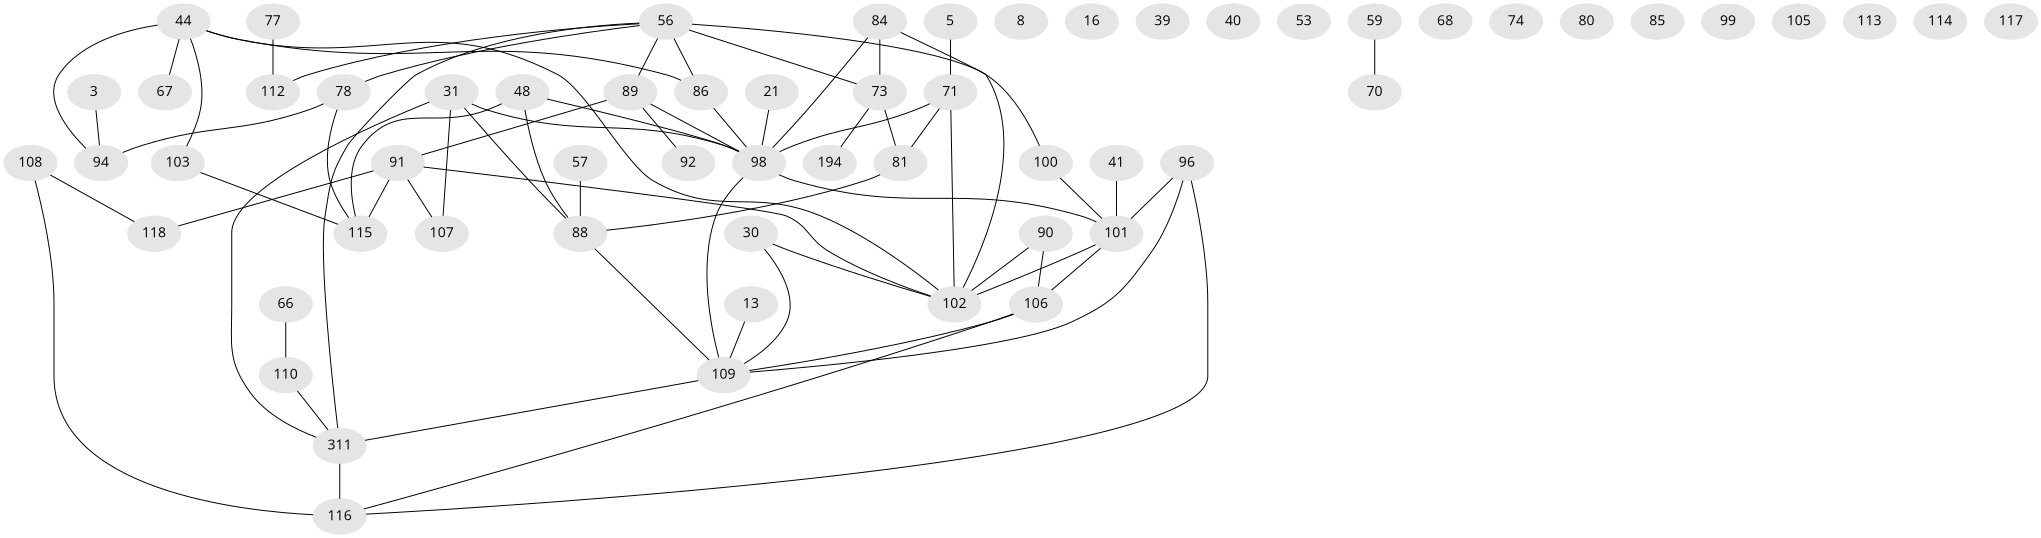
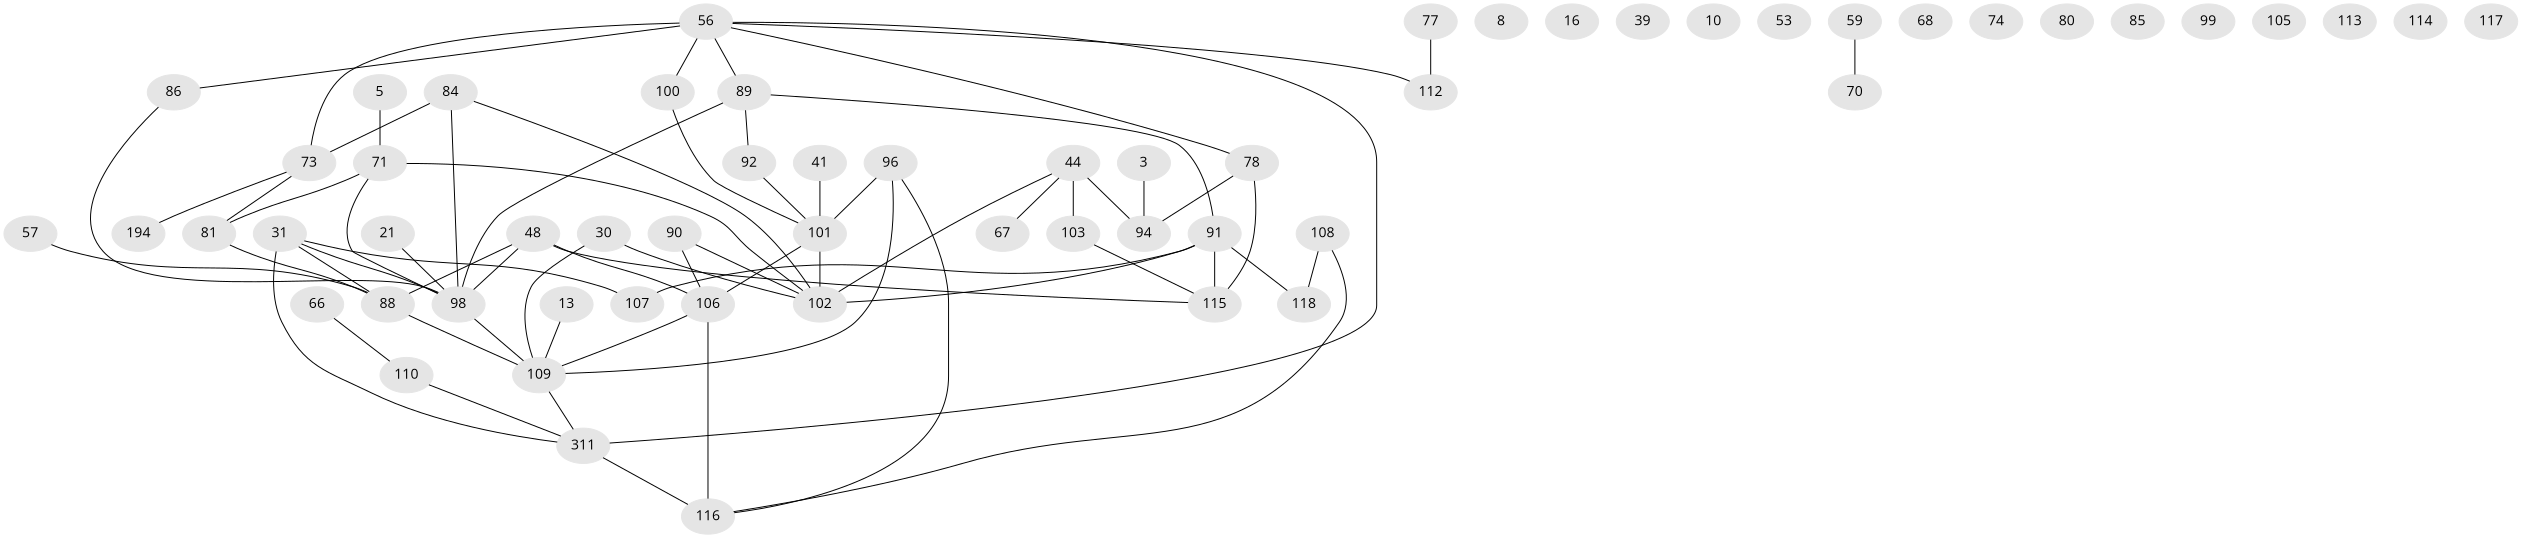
node "40": label "40" -> "10"
edge "44" -- "86": removed
edge "98" -- "101": now "92" -- "101"
edge "48" -- "106": added
